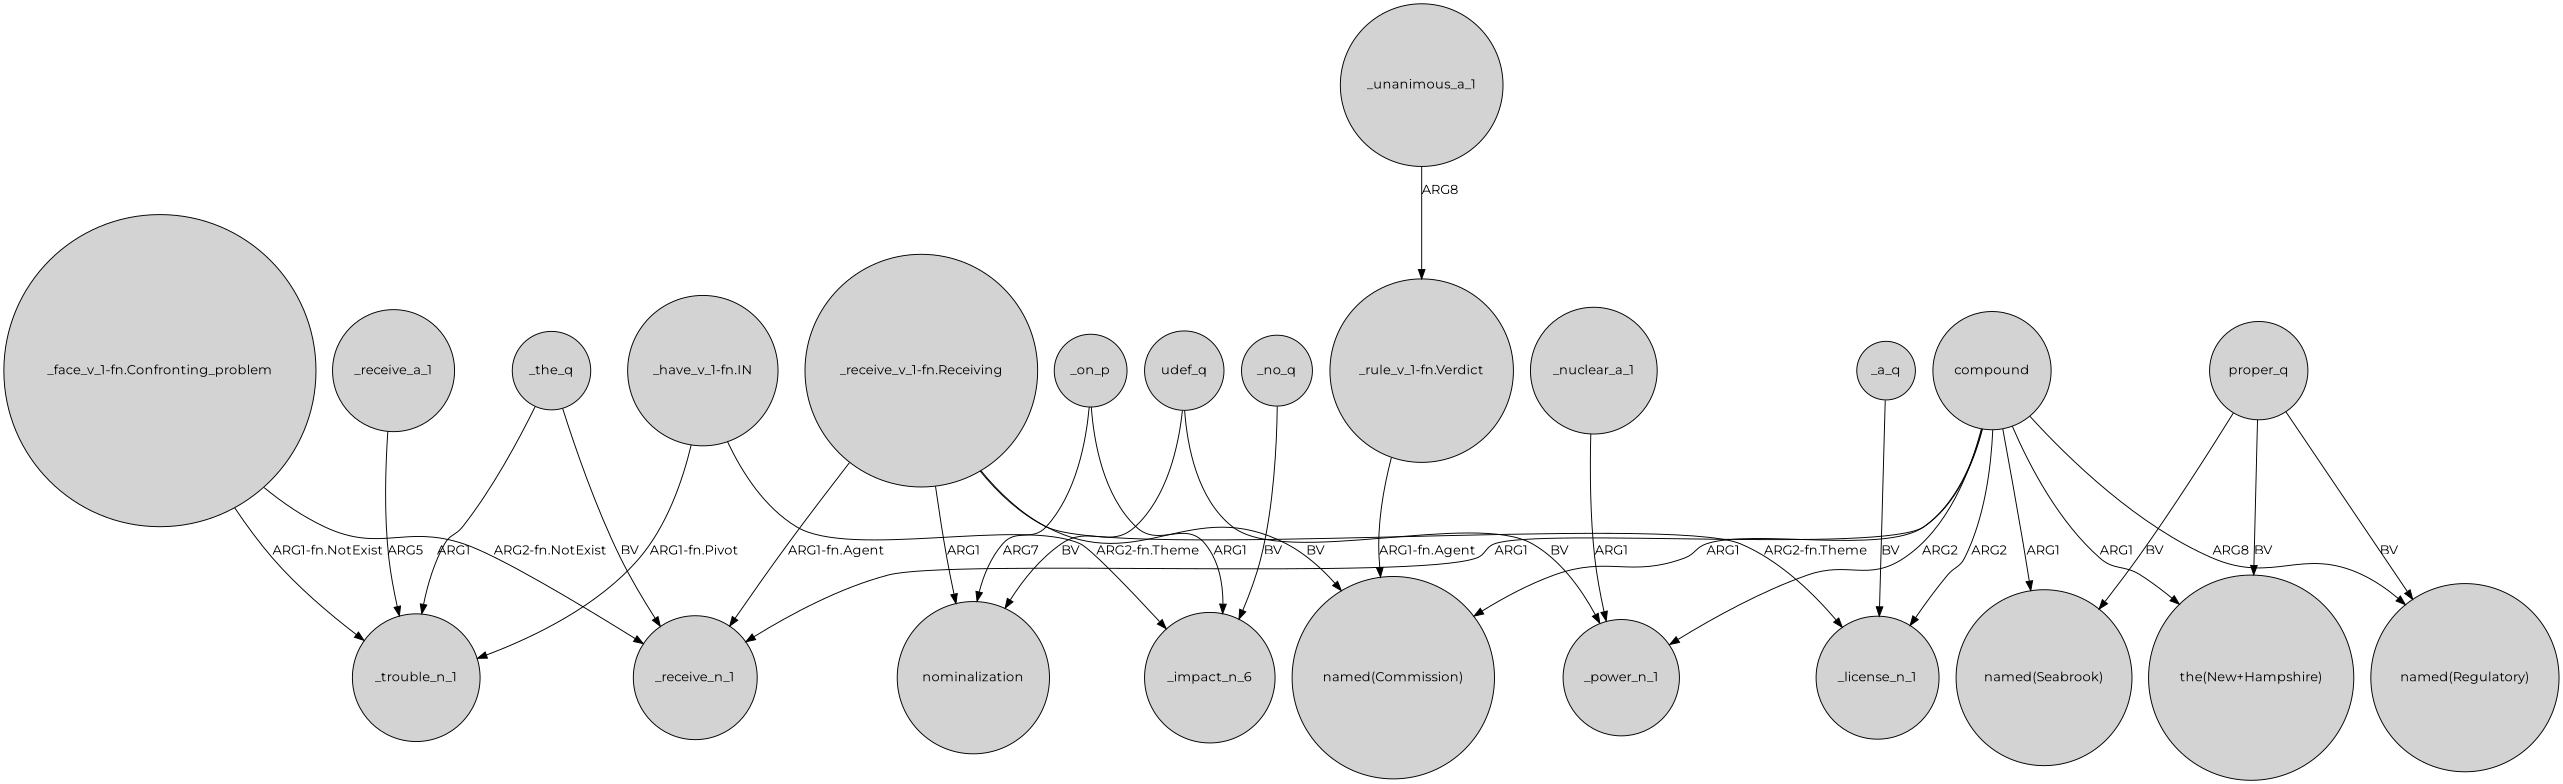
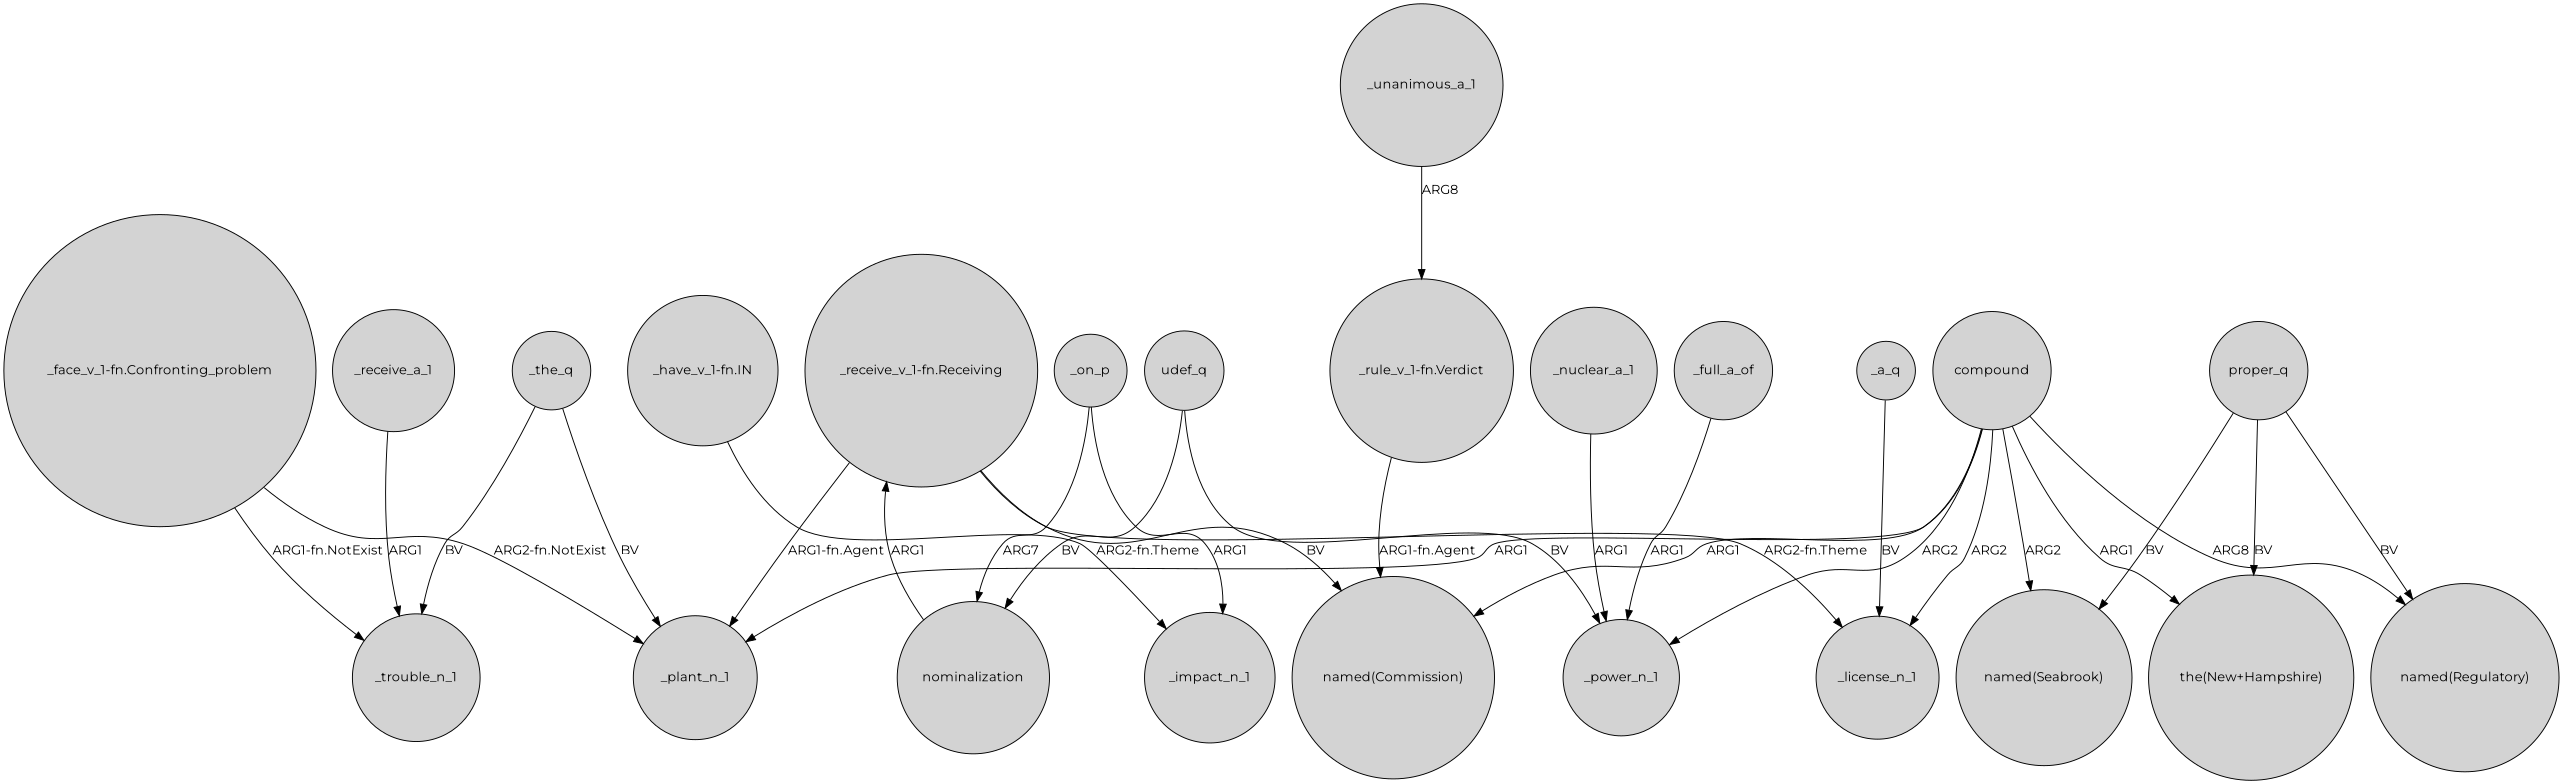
node "_no_q": removed
node "_full_a_of": added
edge "_receive_v_1-fn.Receiving" -> "nominalization": reversed
edge "_receive_a_1" -> "_trouble_n_1": label "ARG5" -> "ARG1"
edge "_the_q" -> "_trouble_n_1": label "ARG1" -> "BV"
edge "compound" -> "named(Seabrook)": label "ARG1" -> "ARG2"
edge "_have_v_1-fn.IN" -> "_trouble_n_1": removed, label "ARG1-fn.Pivot"
node "_receive_n_1": label "_receive_n_1" -> "_plant_n_1"
node "_impact_n_6": label "_impact_n_6" -> "_impact_n_1"
